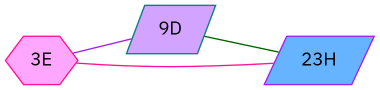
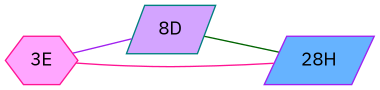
node "9D": label "9D" -> "8D"
node "23H": label "23H" -> "28H"
